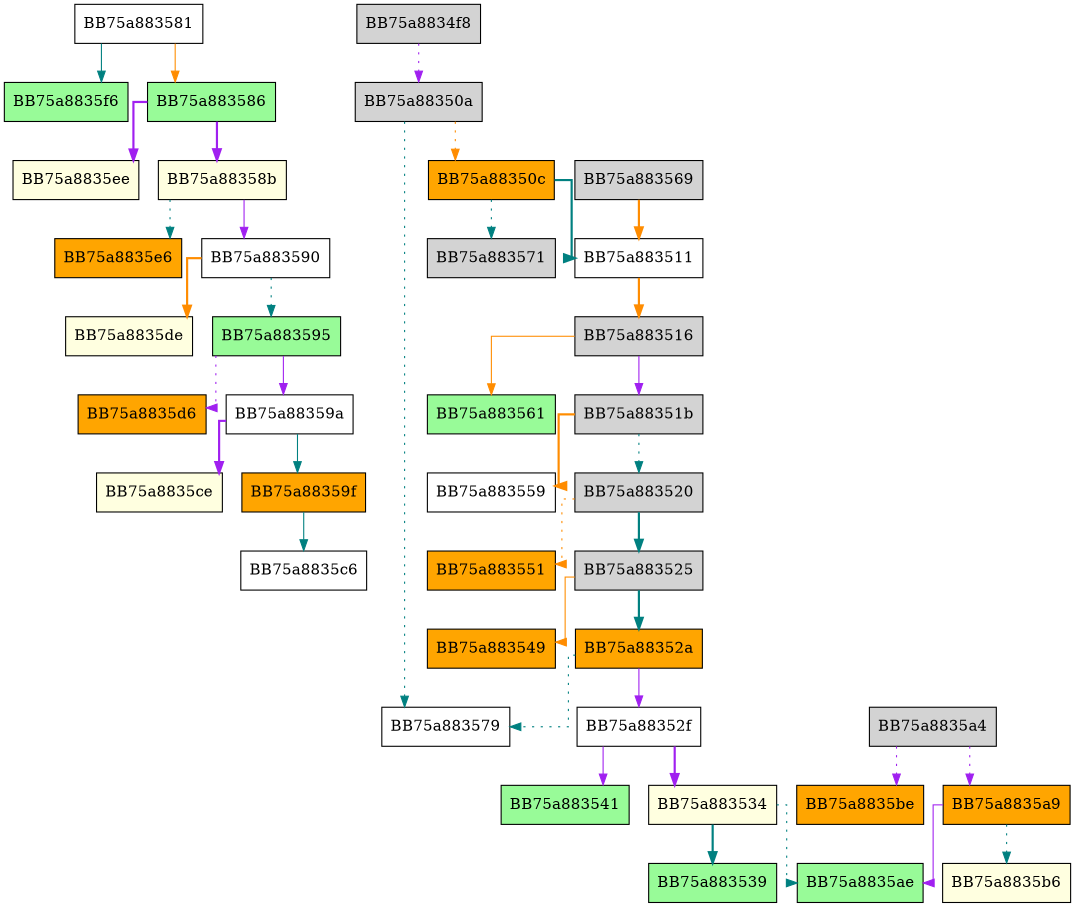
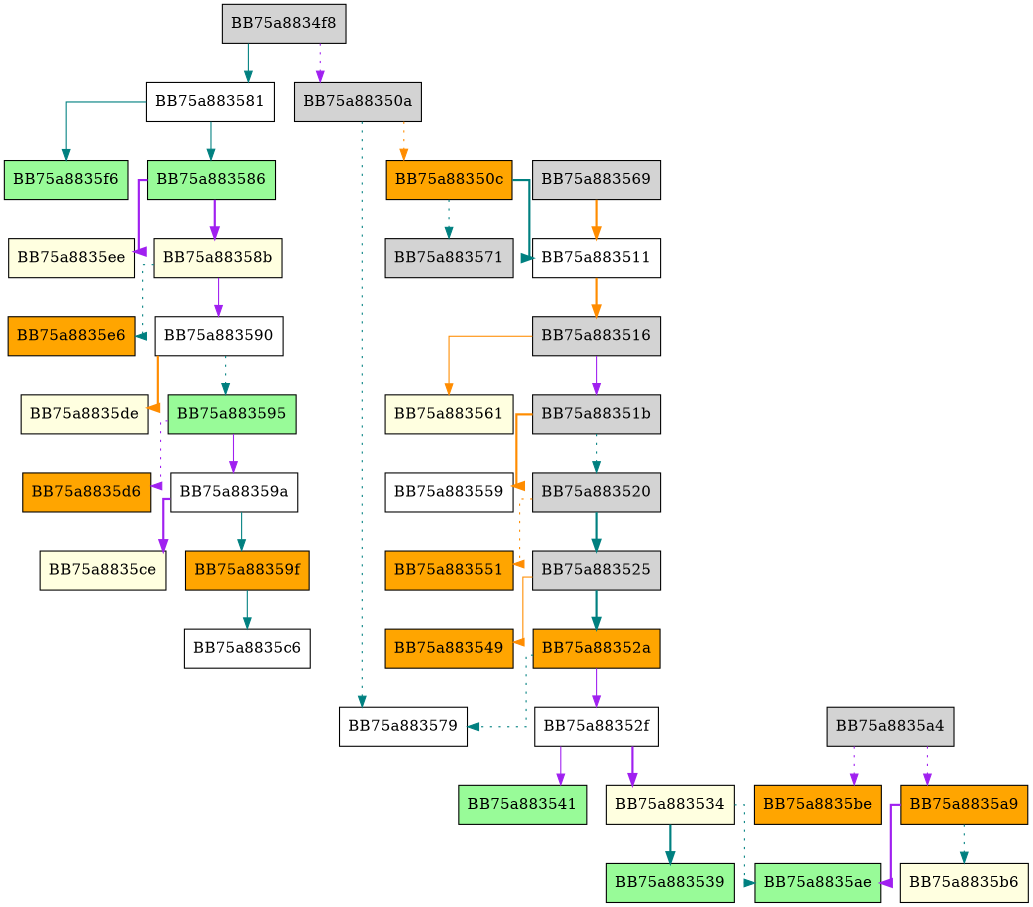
edge "BB75a883581" -> "BB75a883586": color darkorange -> teal
edge "BB75a8834f8" -> "BB75a883581": added
node "BB75a883561": fillcolor palegreen -> lightyellow
edge "BB75a8835a9" -> "BB75a8835ae": style solid -> bold
